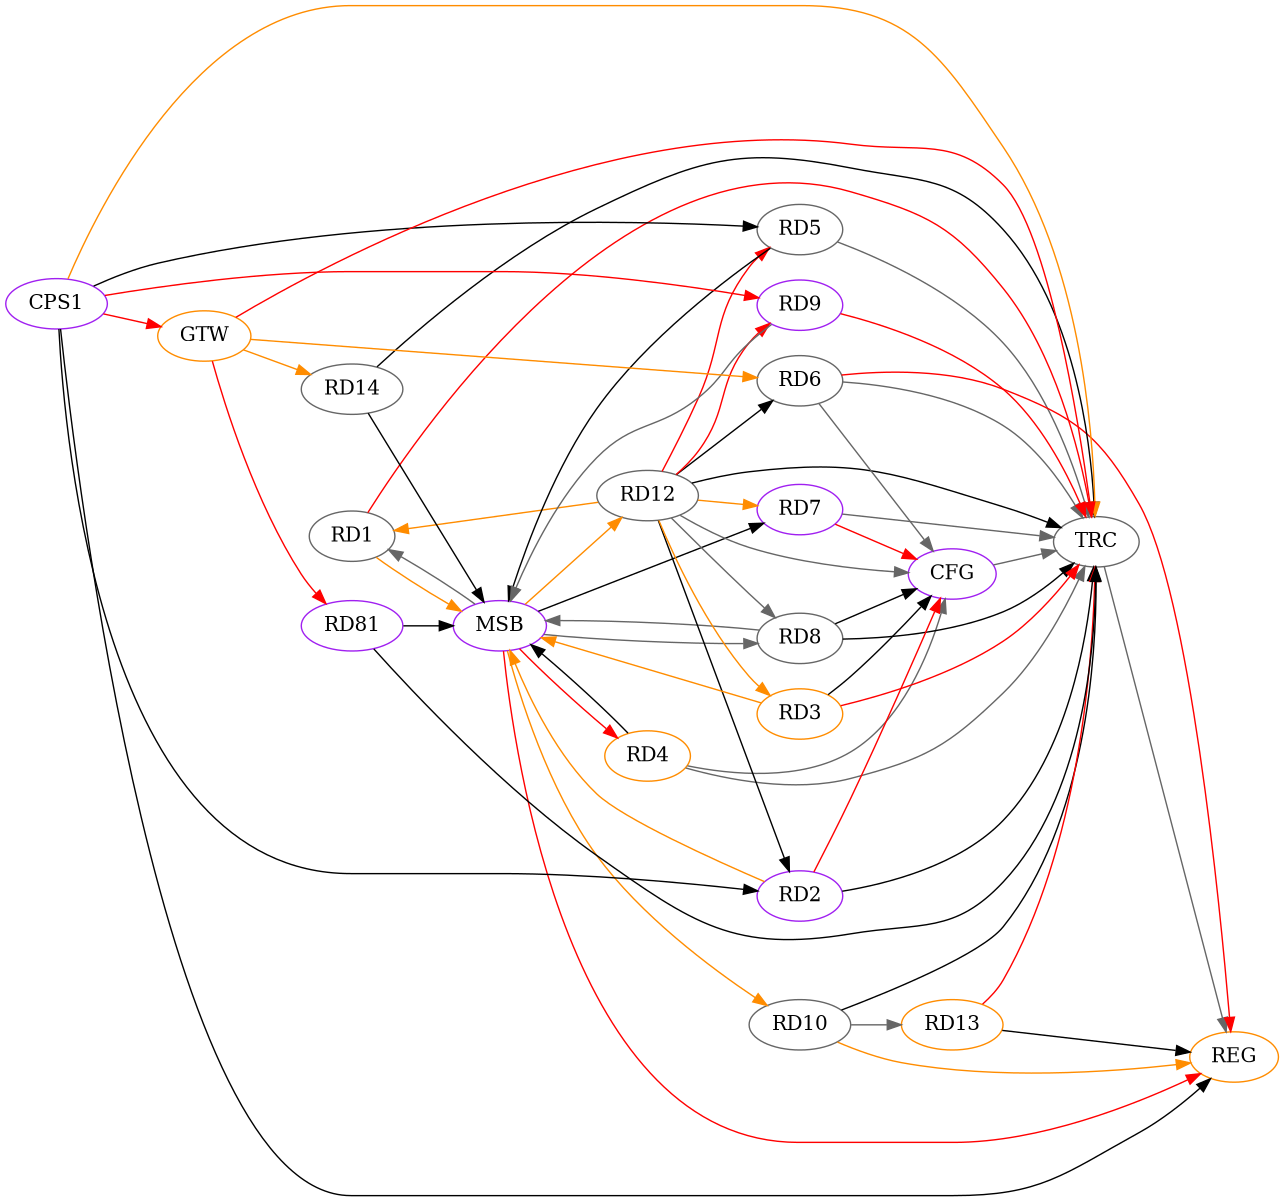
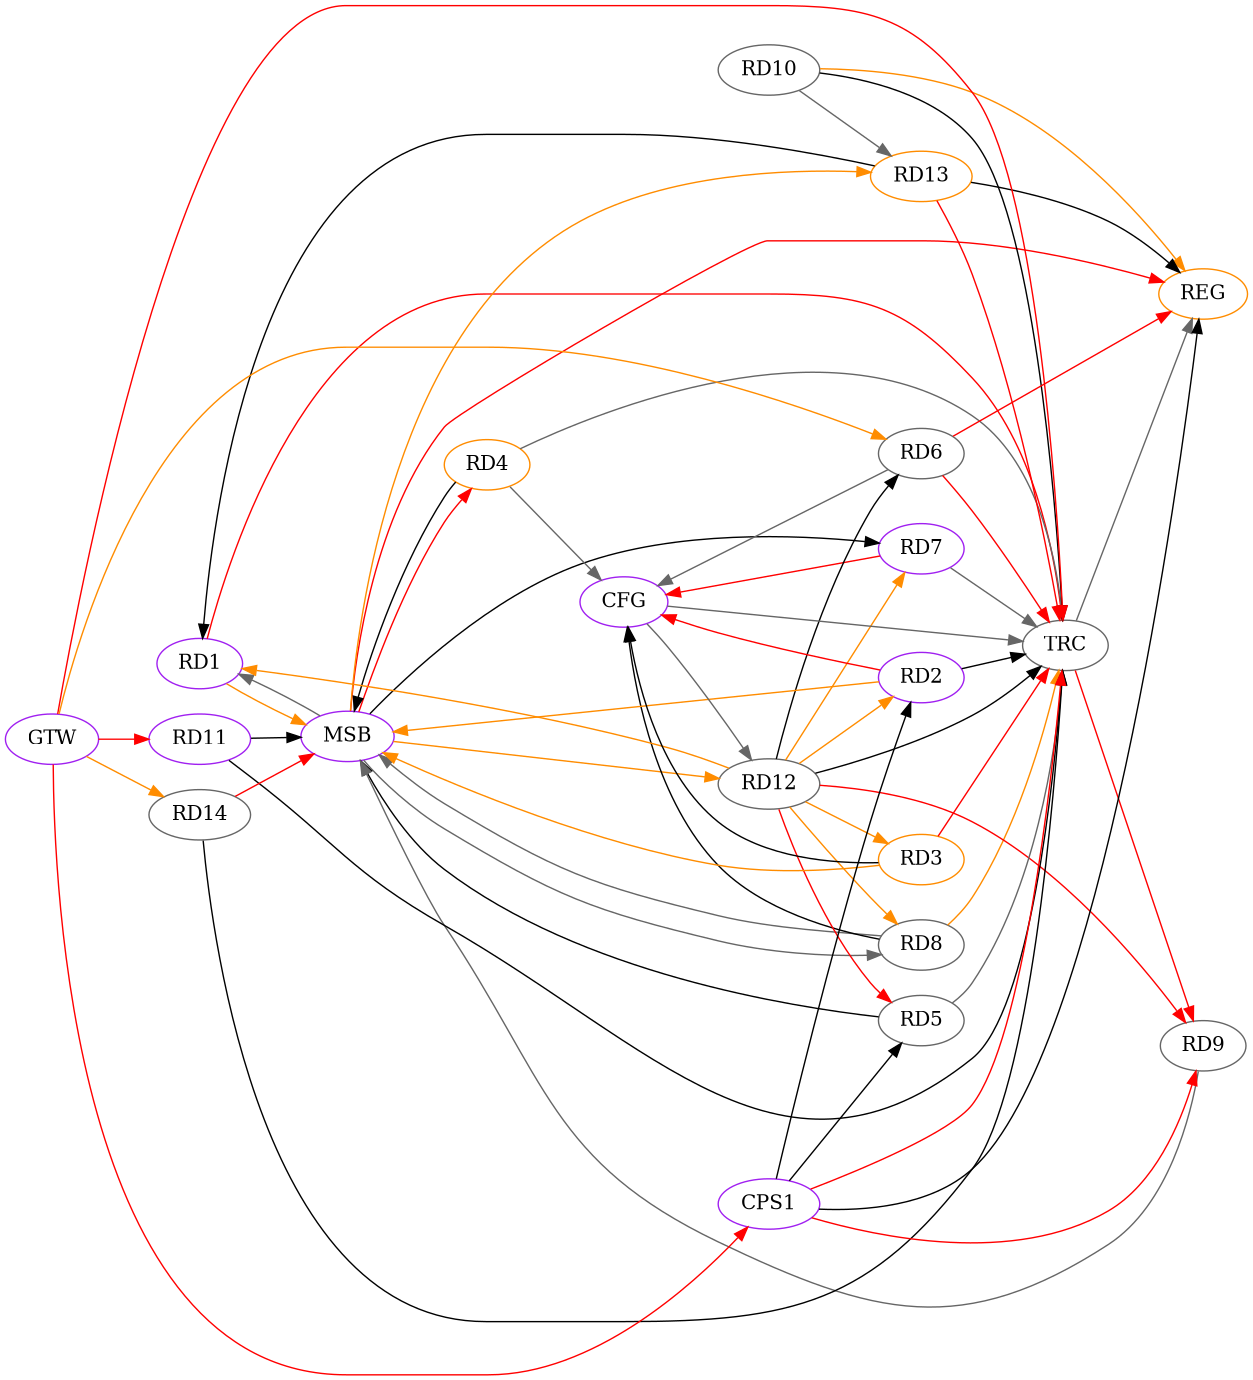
edge "CPS1" -> "TRC": color darkorange -> red
edge "RD13" -> "RD1": added
node "RD9": color purple -> gray40
edge "CPS1" -> "GTW": reversed
node "GTW": color darkorange -> purple
edge "RD9" -> "TRC": reversed
edge "RD6" -> "TRC": color gray40 -> red
edge "RD14" -> "MSB": color black -> red
node "RD1": color gray40 -> purple
edge "RD12" -> "CFG": reversed
edge "RD12" -> "RD8": color gray40 -> darkorange
node "RD81": label "RD81" -> "RD11"
edge "RD8" -> "TRC": color black -> darkorange
edge "RD12" -> "RD2": color black -> darkorange
edge "MSB" -> "RD10": now "MSB" -> "RD13"
